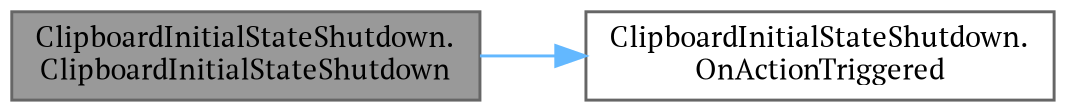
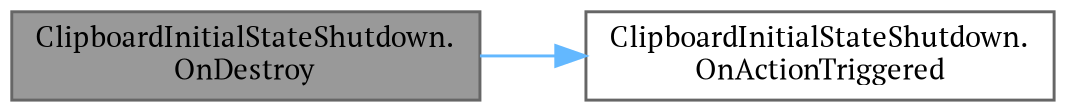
node "ClipboardInitialStateShutdown. ClipboardInitialStateShutdown": label "ClipboardInitialStateShutdown. ClipboardInitialStateShutdown" -> "ClipboardInitialStateShutdown. OnDestroy"
